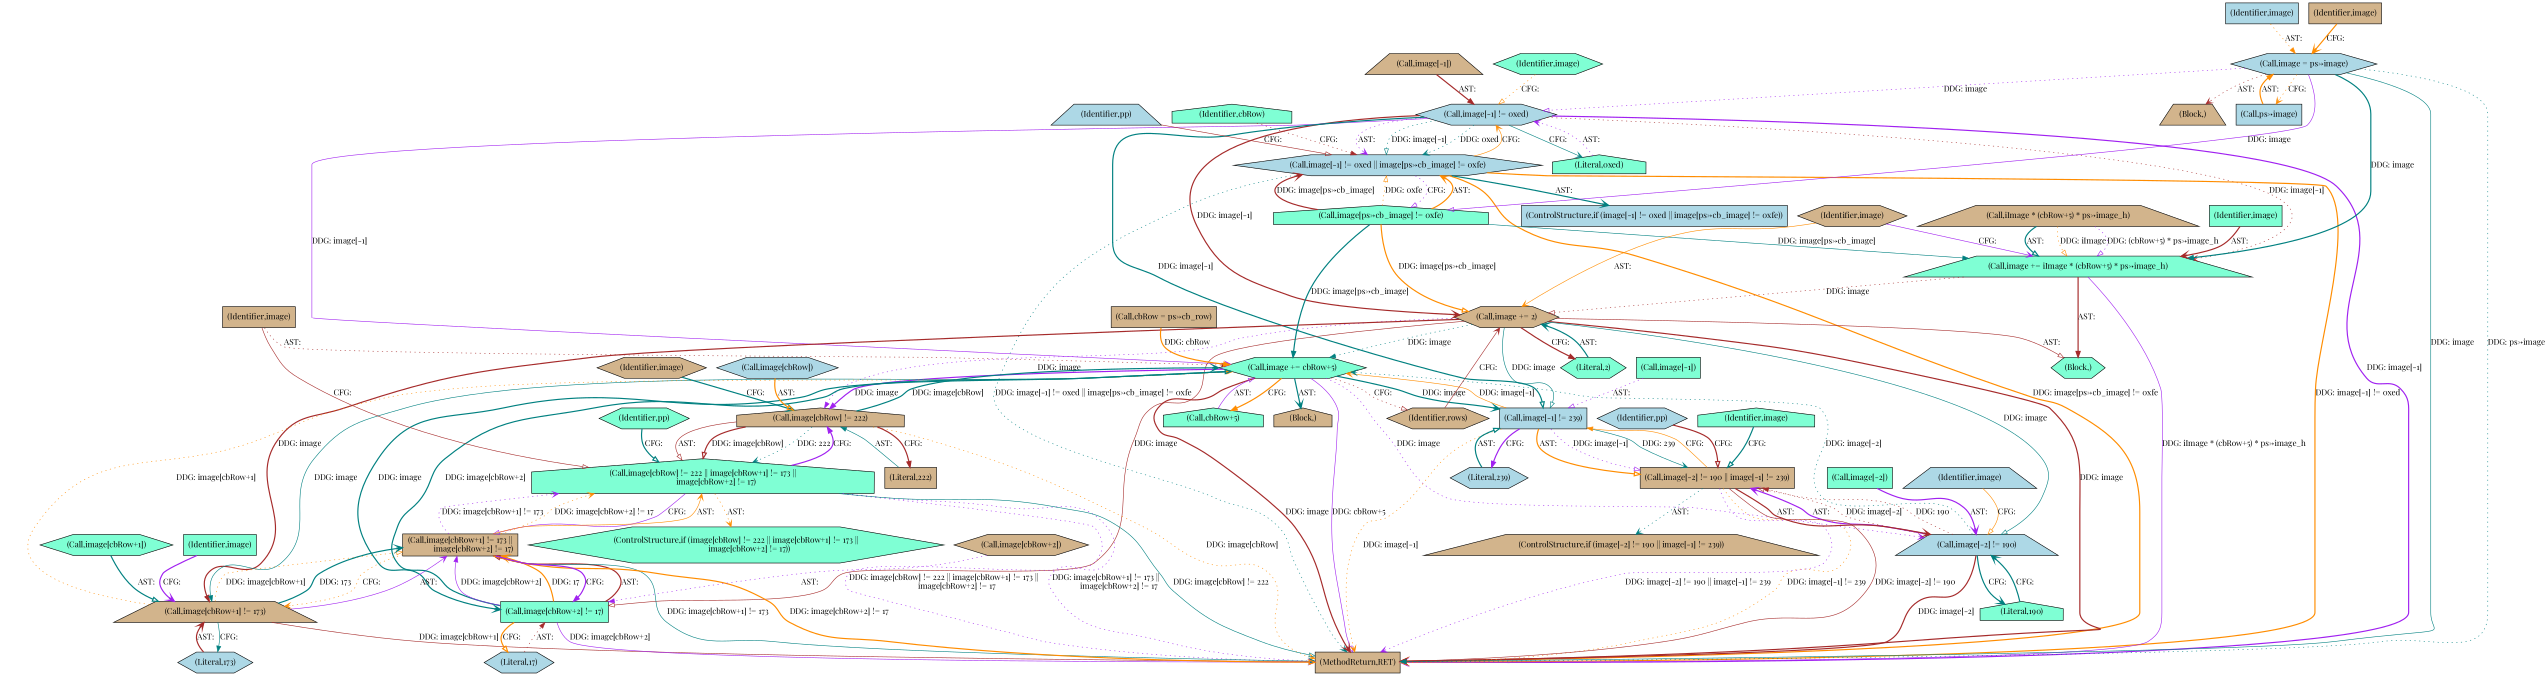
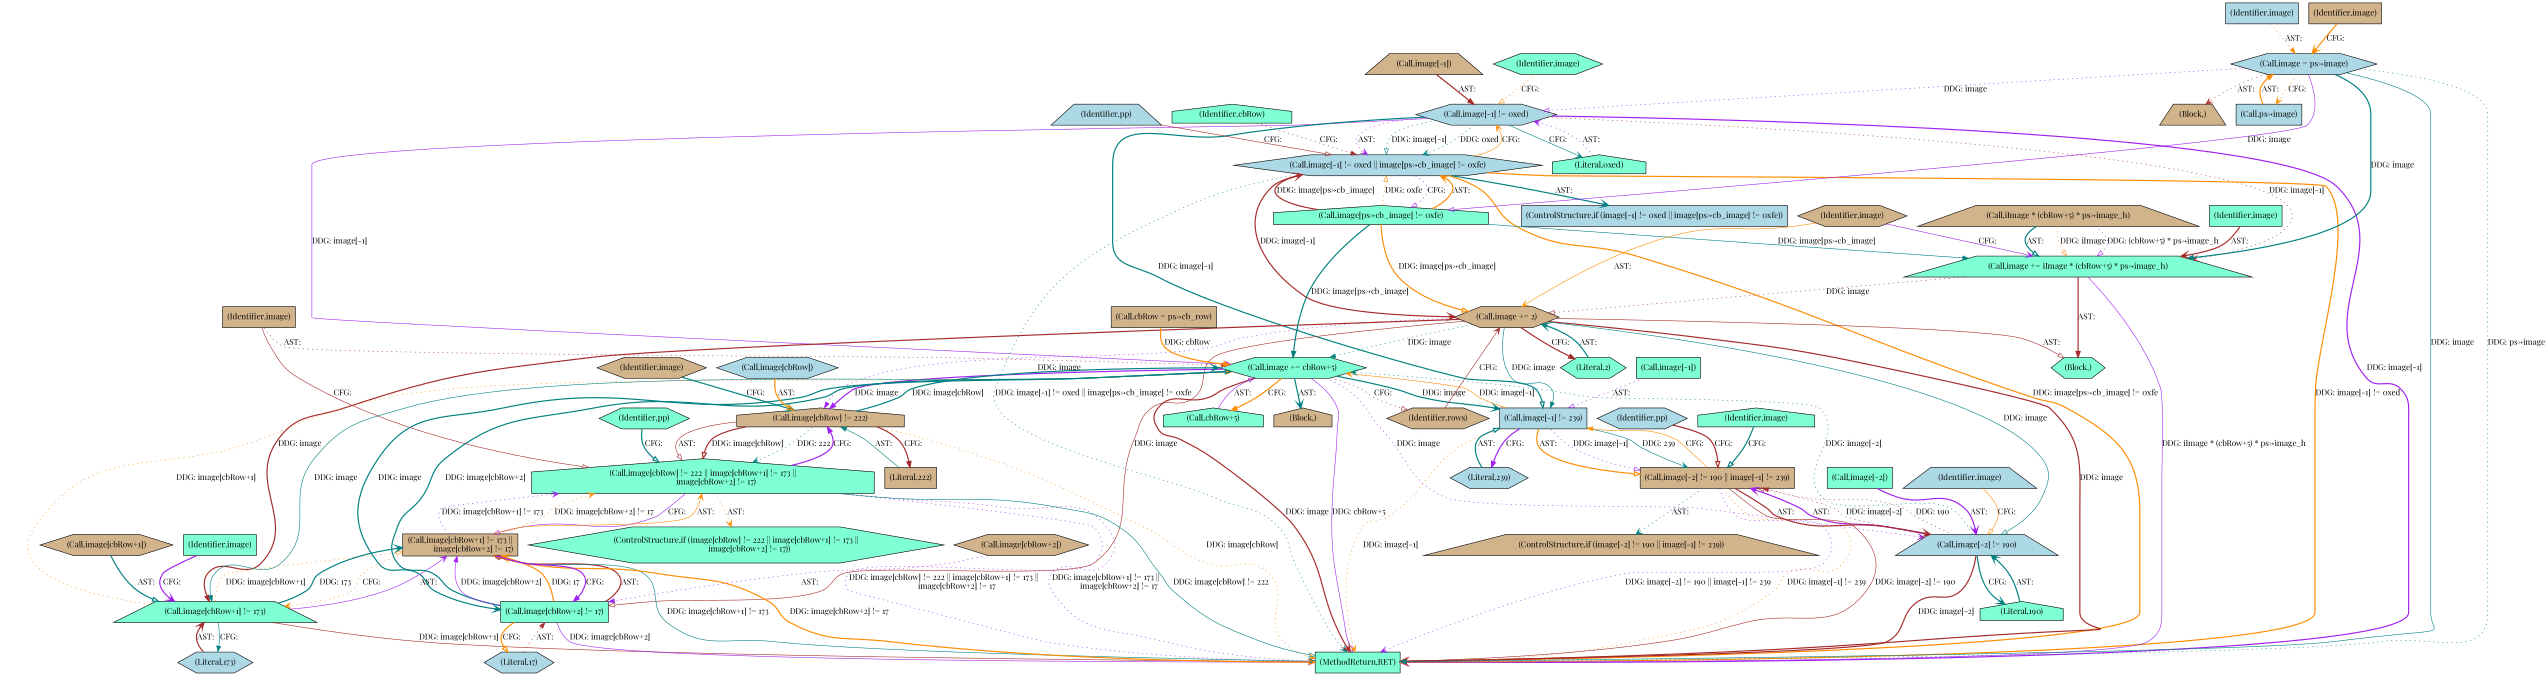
edge "(Call,image[-1] != 0xed)" -> "(Call,image += 2)": now "(Call,image[-1] != 0xed || image[ps->cb_image] != 0xfe)" -> "(Call,image += 2)"
edge "(Call,image += 2)" -> "(Call,image[-1] != 239)": arrowhead onormal -> normal
node "(Call,image[cbRow+1])": fillcolor aquamarine -> tan
edge "(Literal,190)" -> "(Call,image[-2] != 190)": label "CFG: " -> "AST: "
node "(Call,image[cbRow+1] != 173)": fillcolor tan -> aquamarine
node "(MethodReturn,RET)": fillcolor tan -> aquamarine
